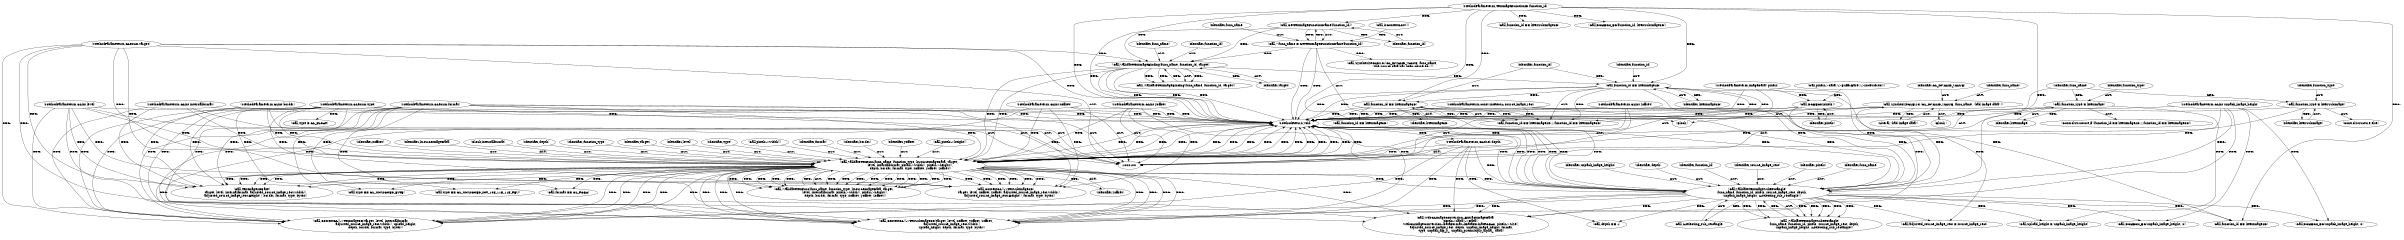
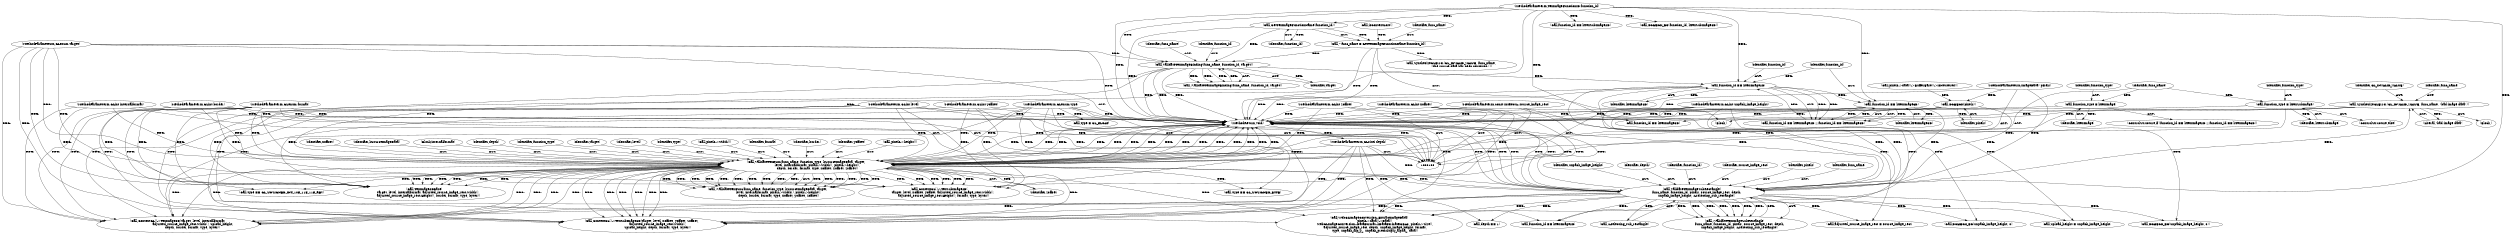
edge "(Call,* func_name = GetTexImageFunctionName(function_id))" -> "(Call,GetTexImageFunctionName(function_id))": removed, label "CFG:"
edge "(MethodParameterIn,GLint level)" -> "1000100": label "AST: " -> "CFG: "
edge "(MethodParameterIn,GLenum format)" -> "1000100": label "AST: " -> "DDG: "
edge "(Call,function_type = kTexImage)" -> "(Call,upload_height = unpack_image_height)": now "(MethodParameterIn,GLint unpack_image_height)" -> "(Call,upload_height = unpack_image_height)"
node "(Call,format == GL_RGBA)": removed
